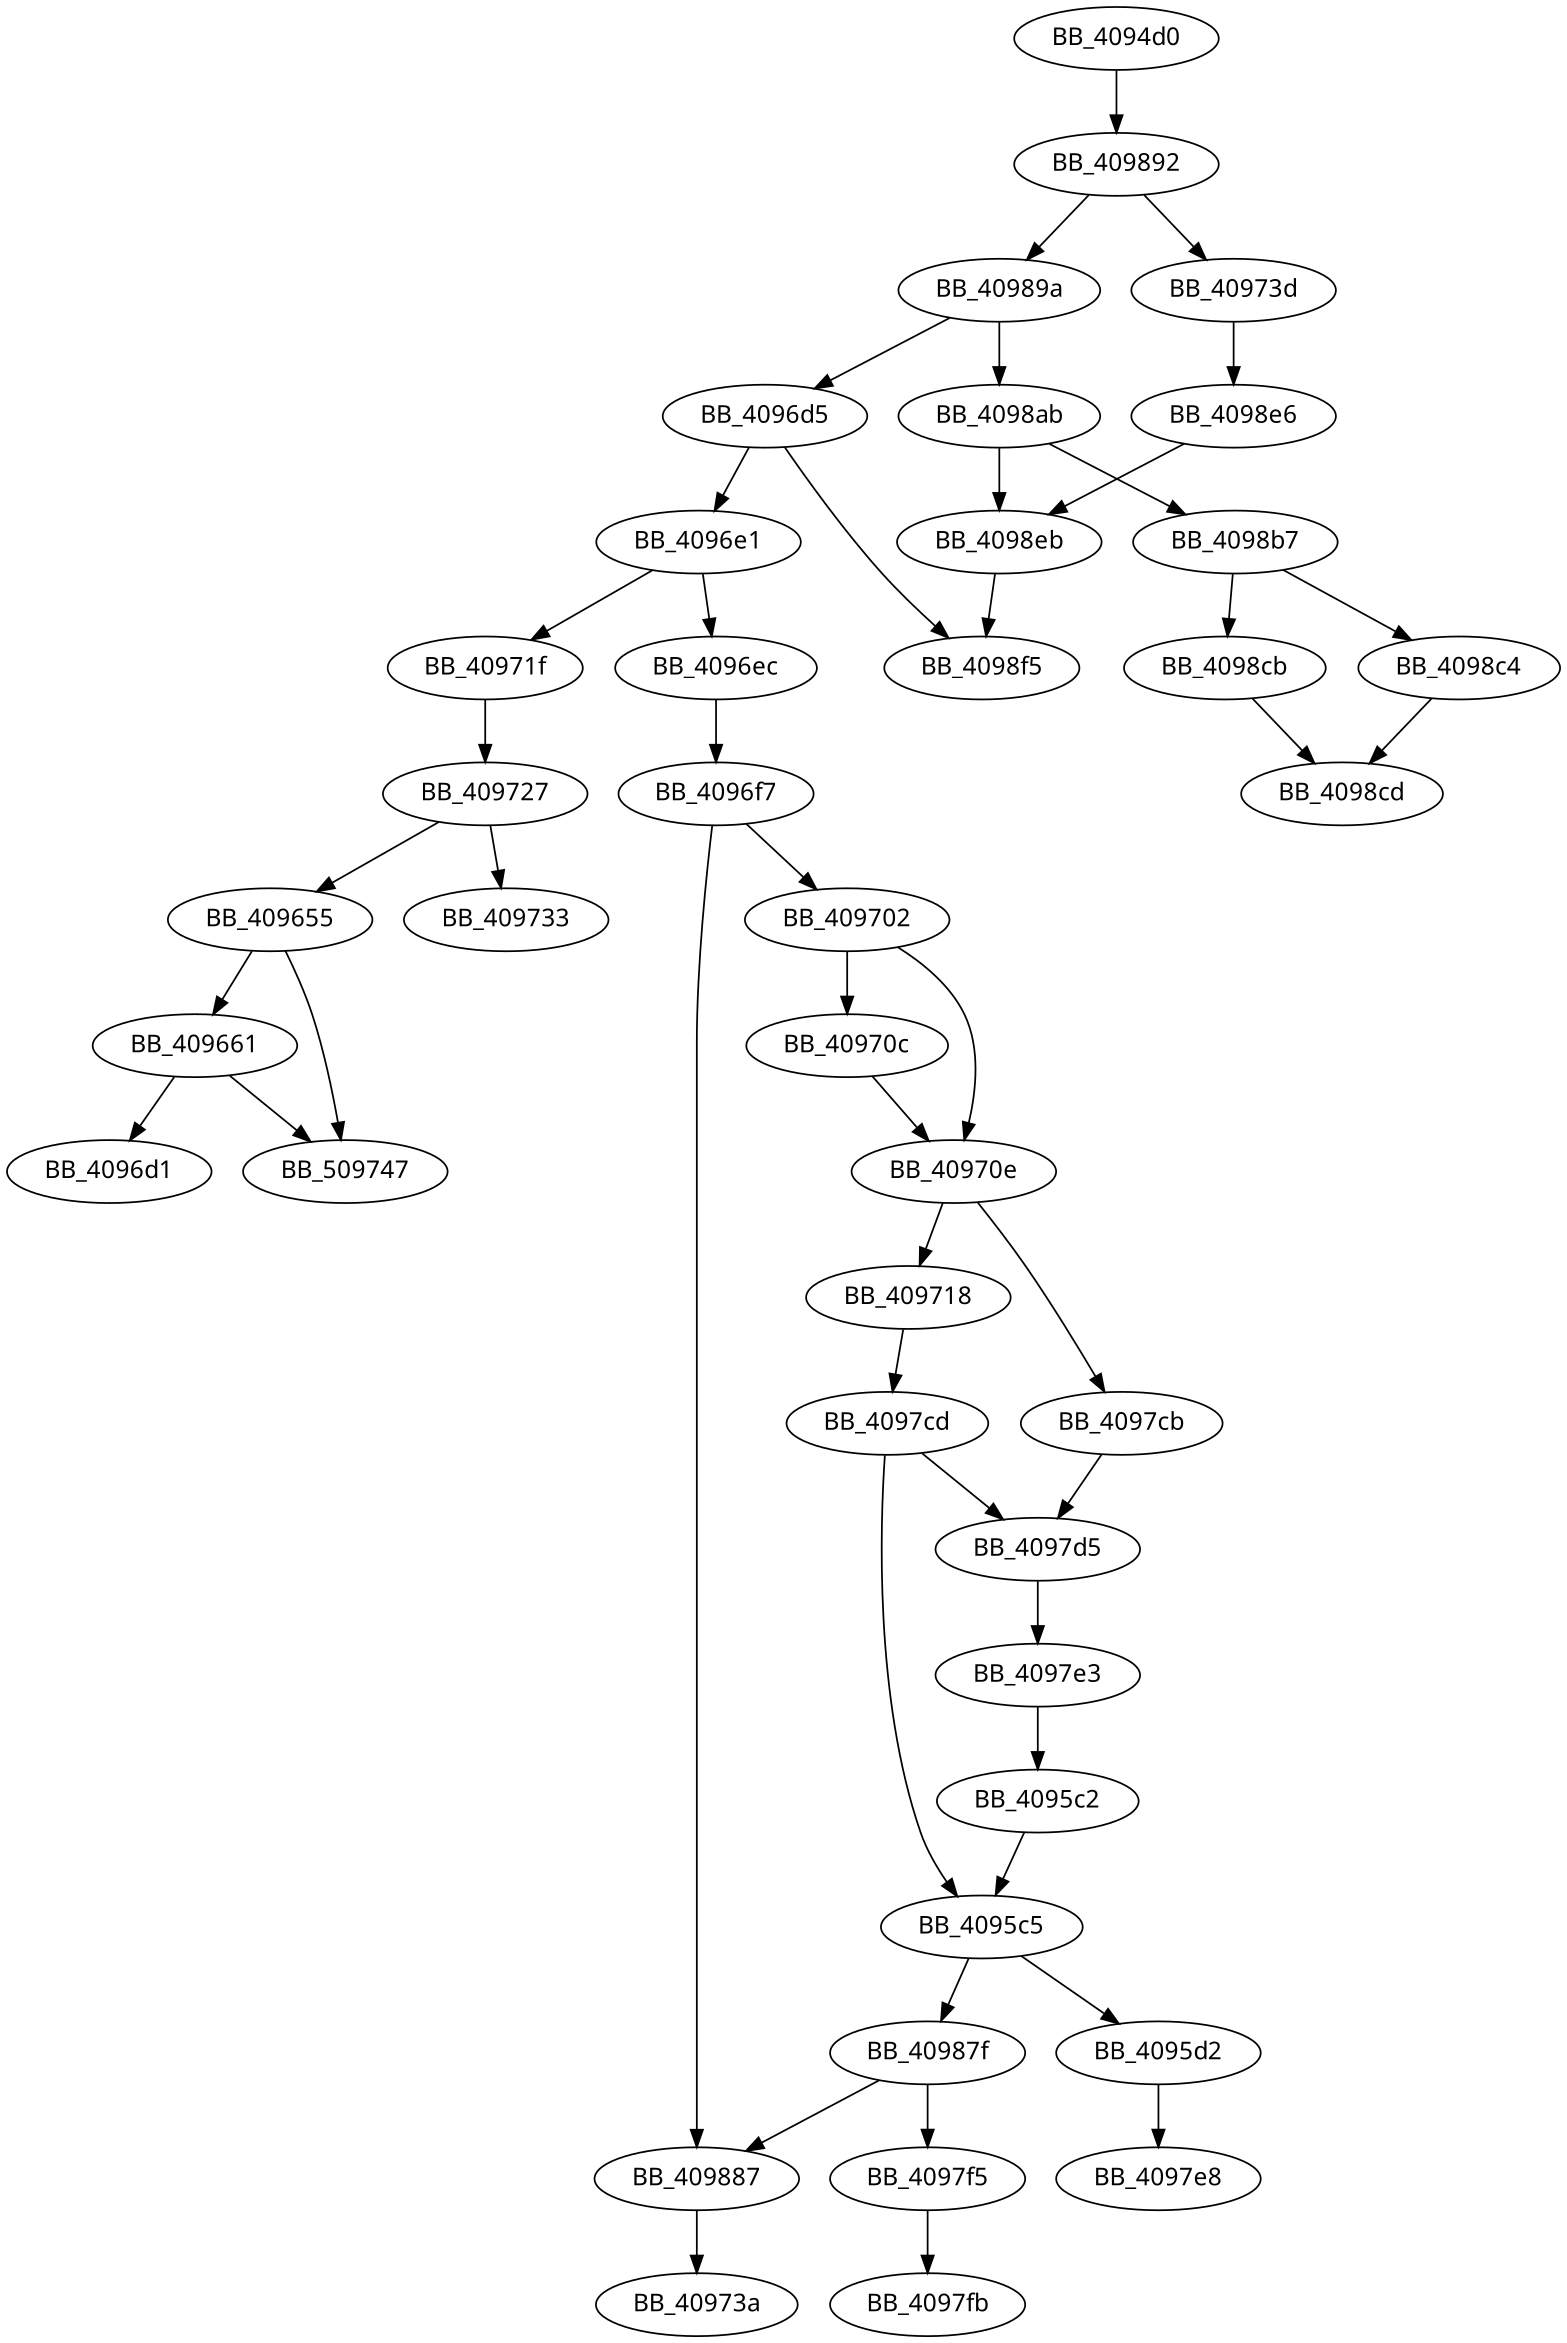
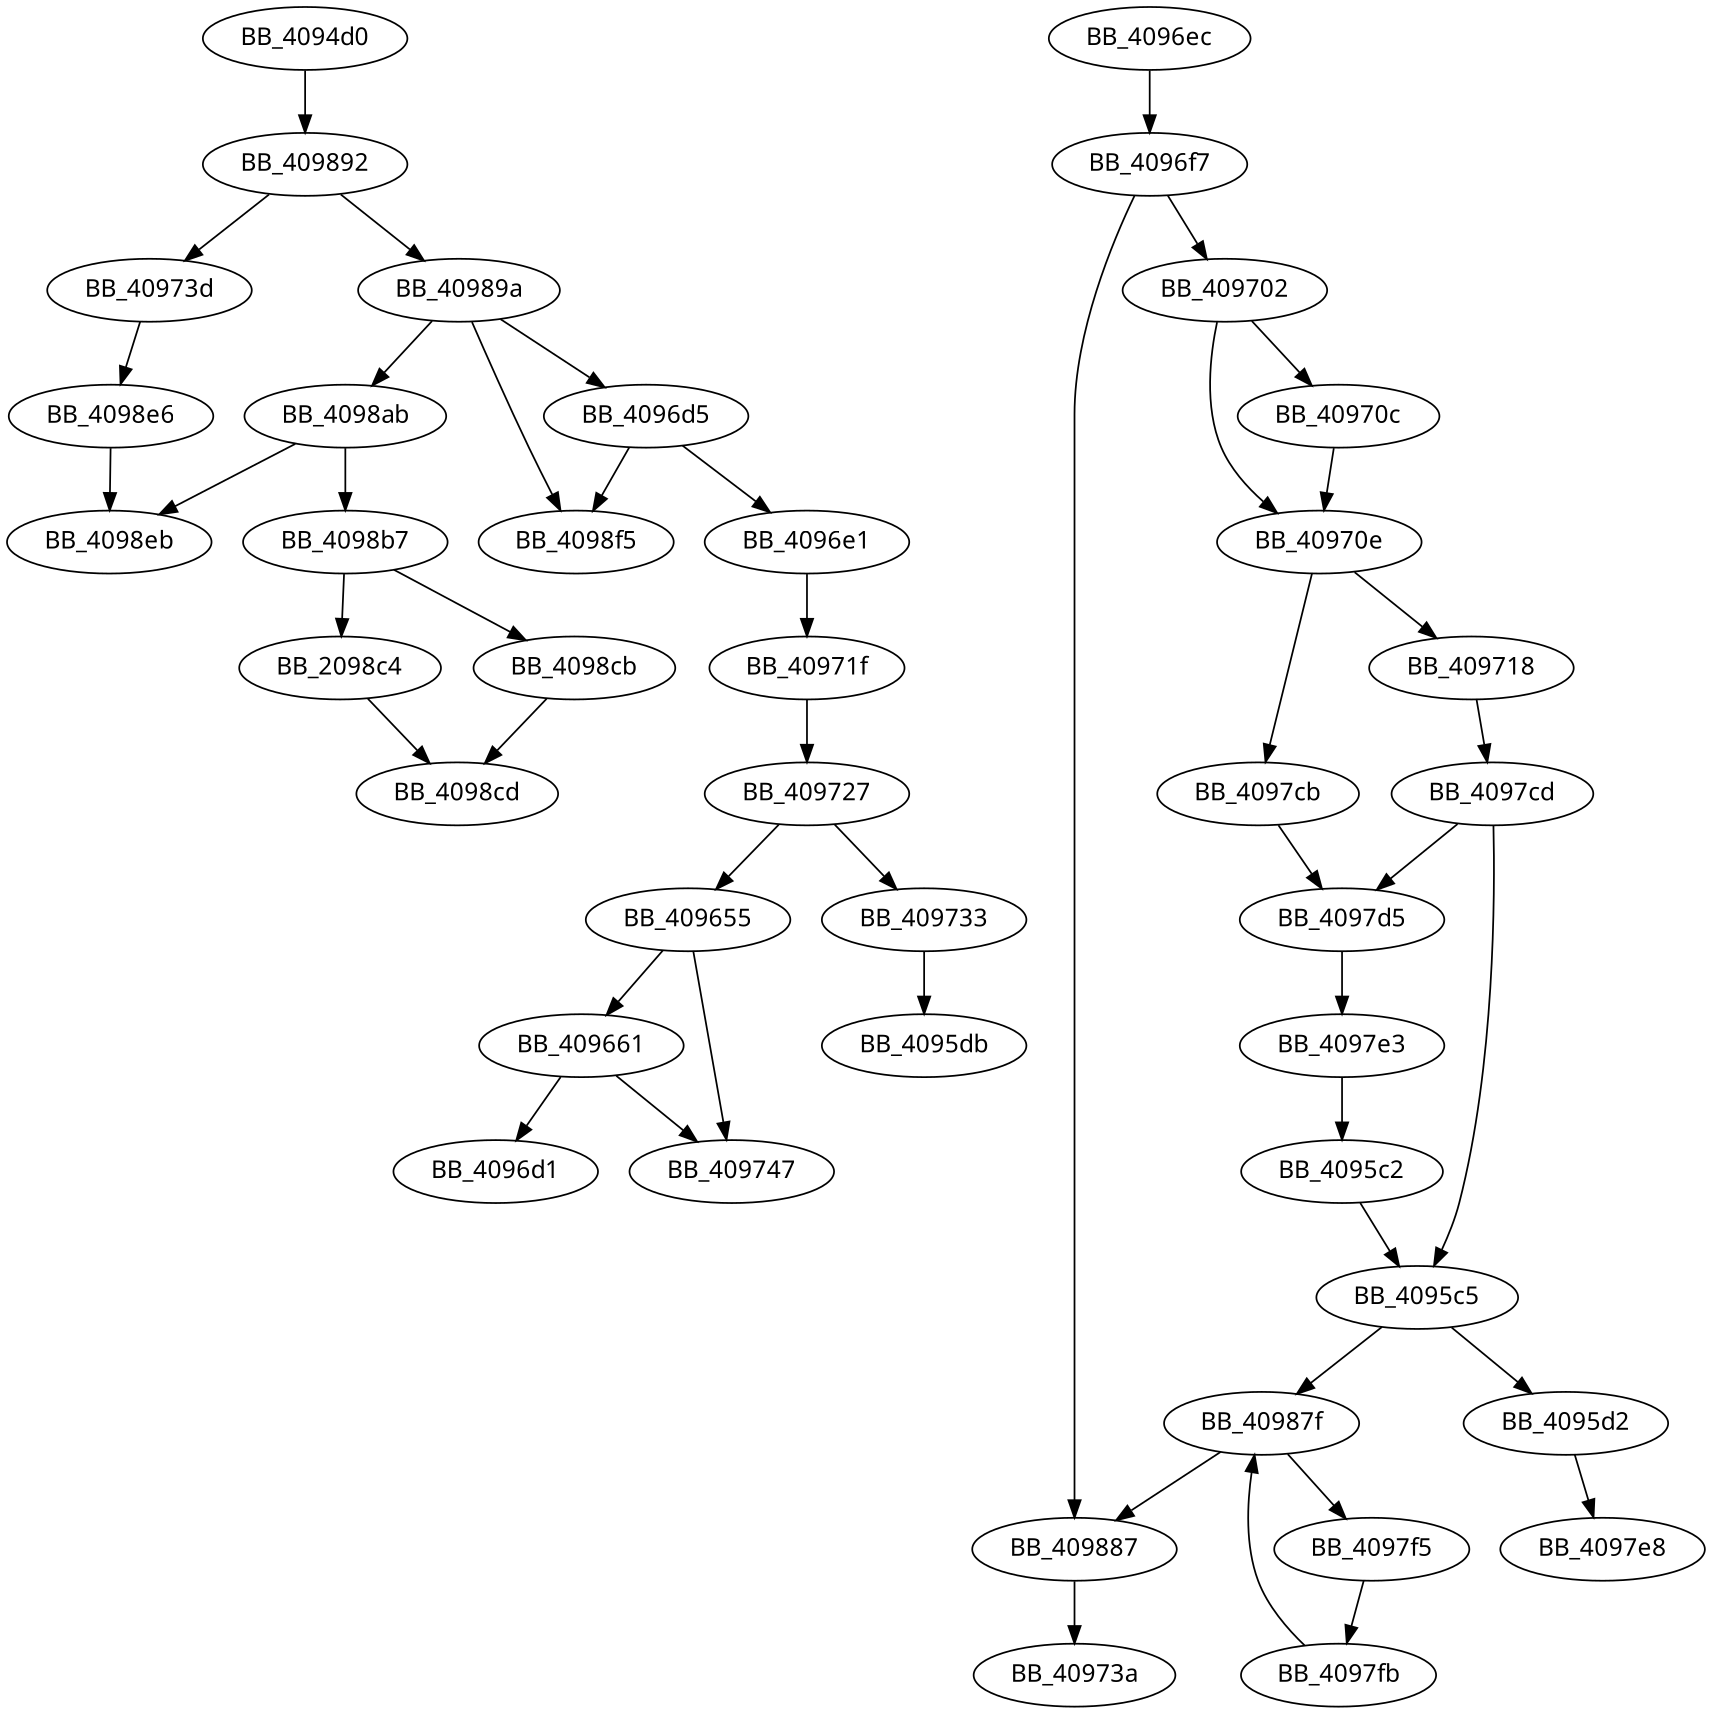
edge "BB_4096e1" -> "BB_4096ec": removed
edge "BB_4098eb" -> "BB_4098f5": now "BB_40989a" -> "BB_4098f5"
node "BB_4098c4": label "BB_4098c4" -> "BB_2098c4"
node "BB_4095db": added
node "BB_509747": label "BB_509747" -> "BB_409747"
edge "BB_4097fb" -> "BB_40987f": added
